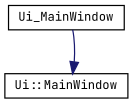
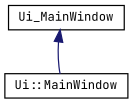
edge "Ui_MainWindow" -> "Ui::MainWindow": reversed
